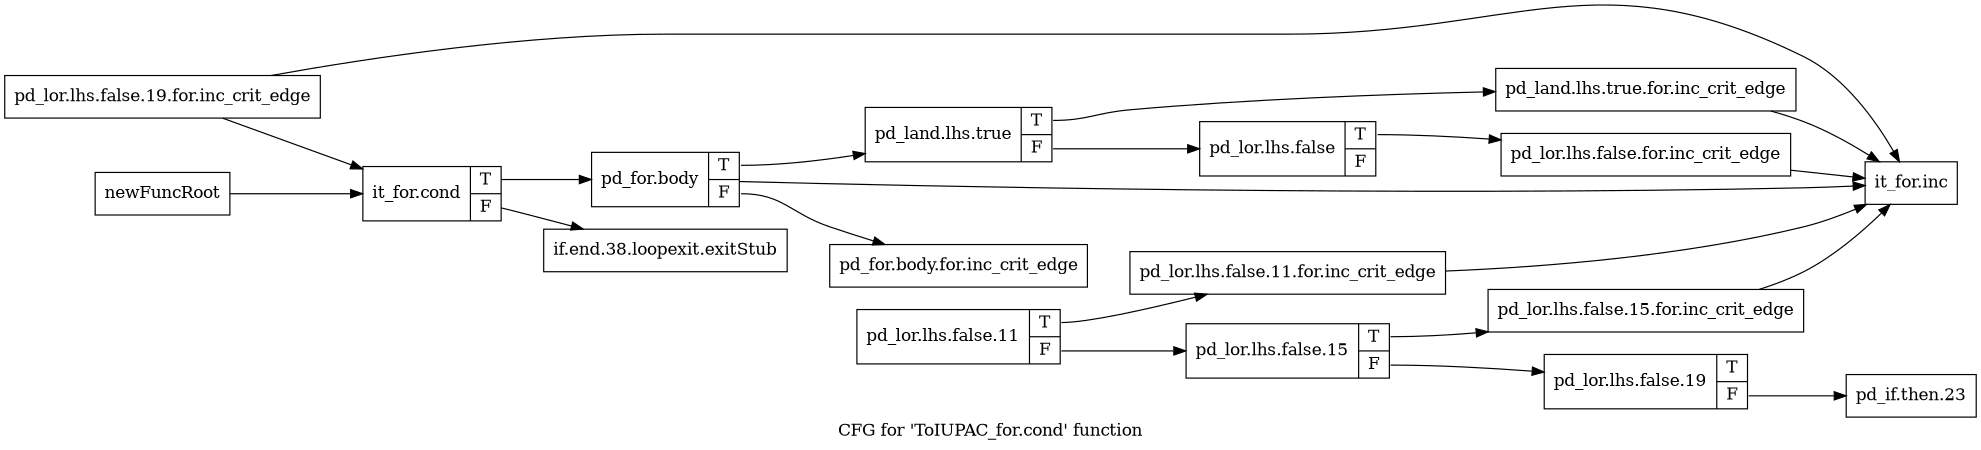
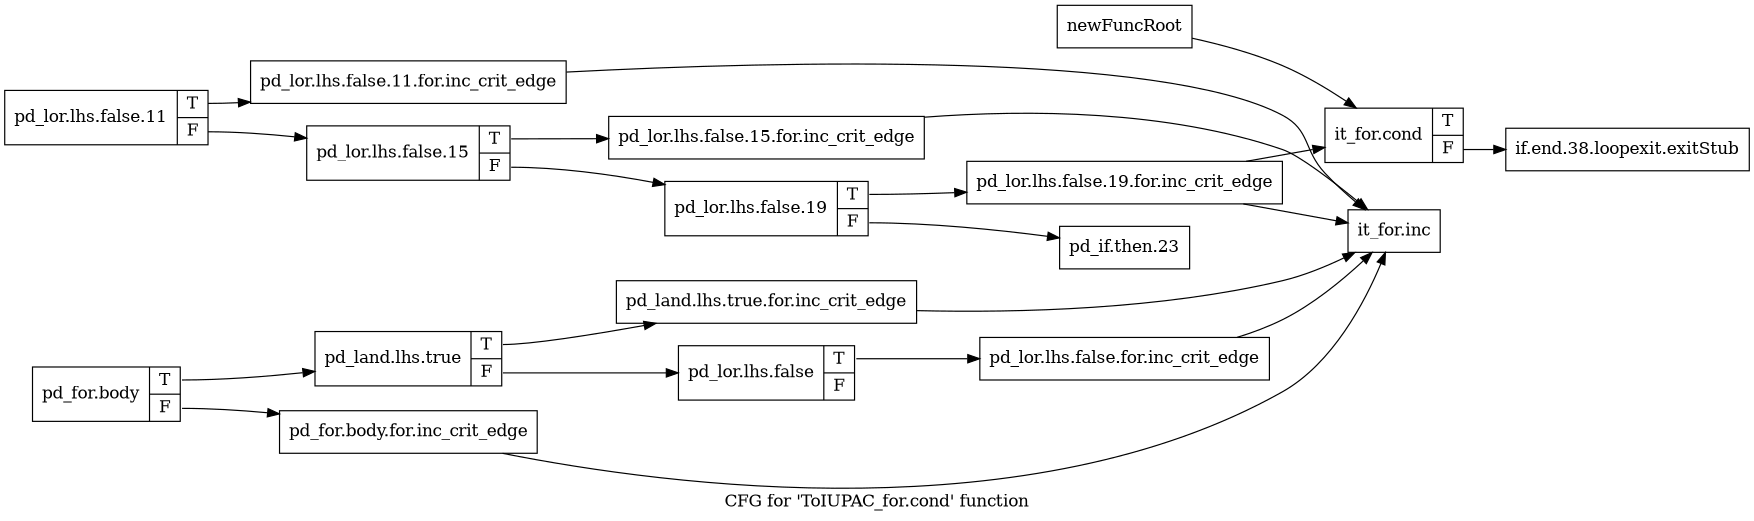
edge "it_for.cond" -> "pd_for.body": removed
edge "pd_for.body" -> "it_for.inc": now "pd_for.body.for.inc_crit_edge" -> "it_for.inc"
edge "pd_lor.lhs.false.19" -> "pd_lor.lhs.false.19.for.inc_crit_edge": added
